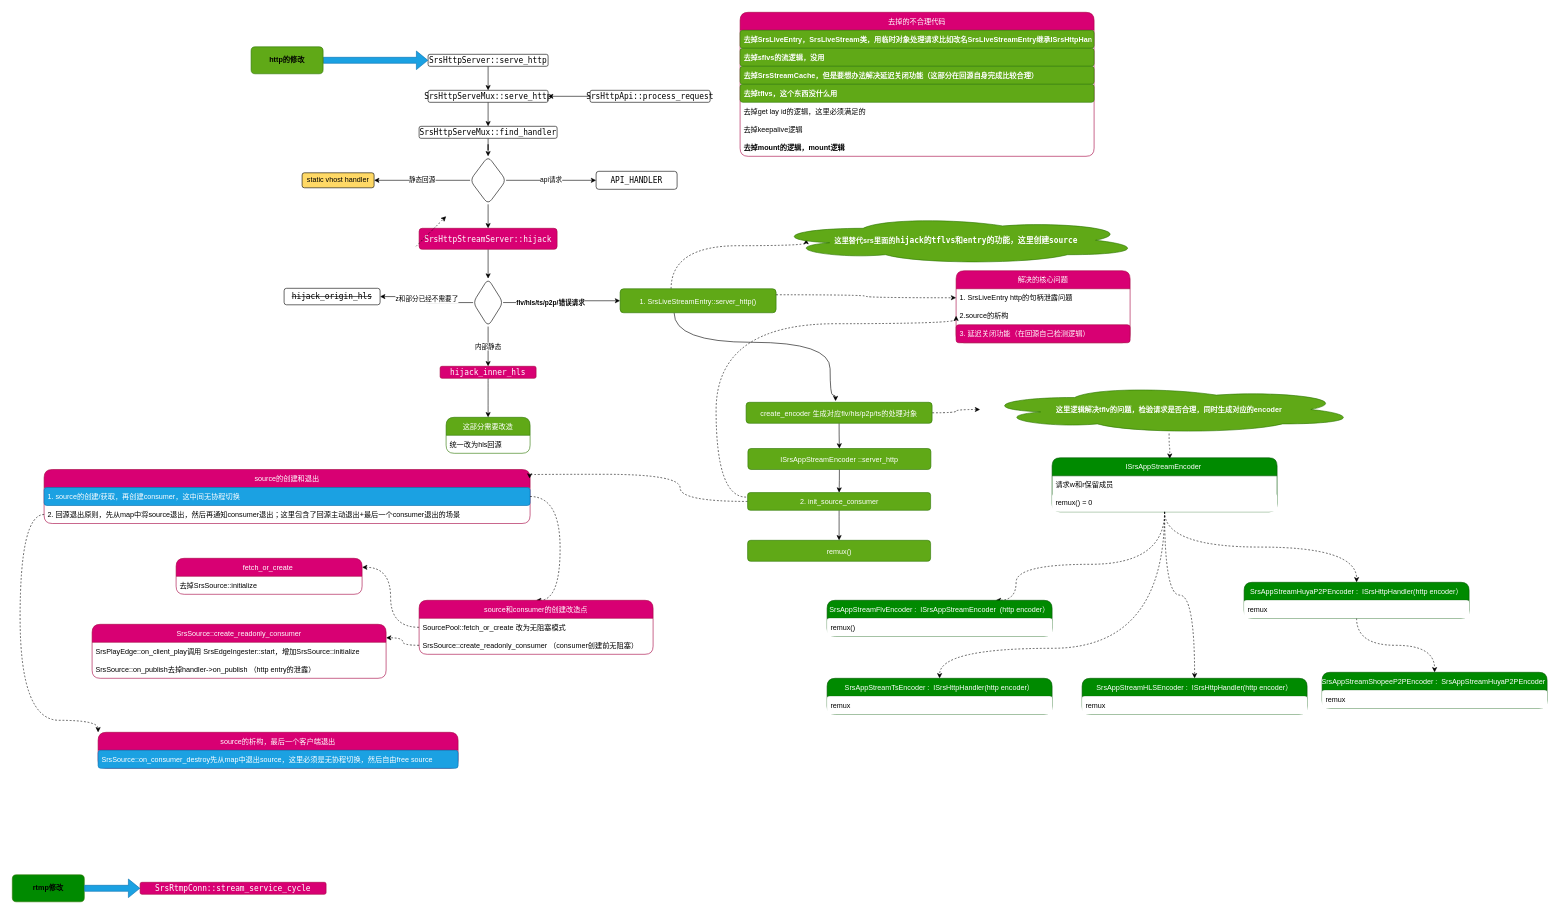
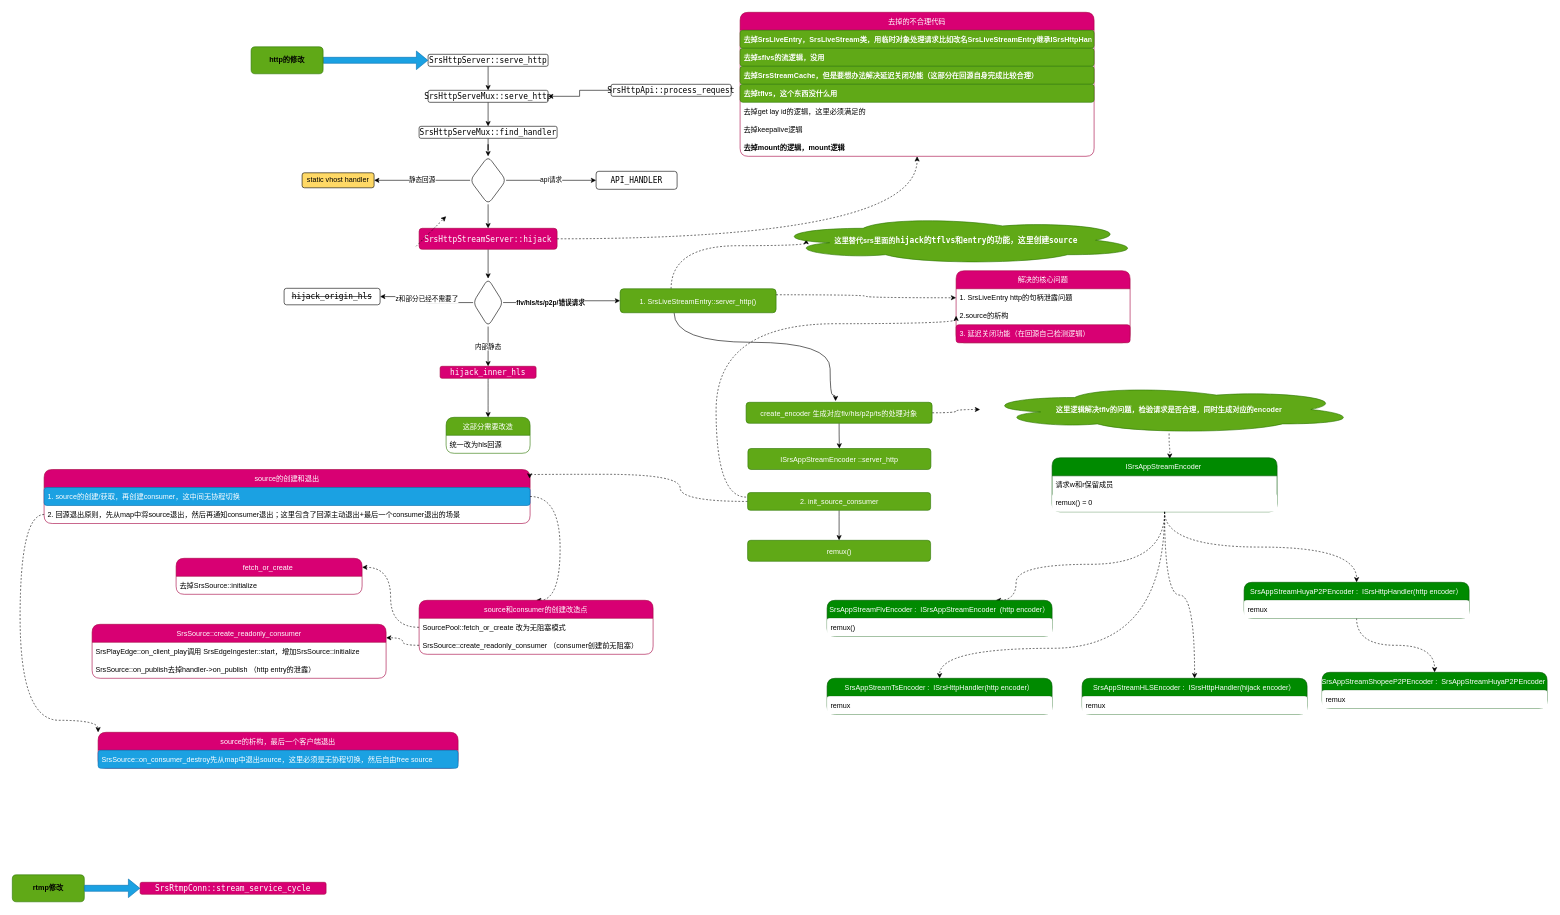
node "SrsHttpApi::process_request": moved (650, 96) -> (671, 90)
edge "SrsHttpStreamServer::hijack" -> "去掉的不合理代码": added
edge "ISrsAppStreamEncoder ::server_http" -> "2. init_source_consumer": removed
node "SrsAppStreamHLSEncoder : ISrsHttpHandler(http encoder）": label "SrsAppStreamHLSEncoder : ISrsHttpHandler(http encoder）" -> "SrsAppStreamHLSEncoder : ISrsHttpHandler(hijack encoder）"
node "rtmp修改": fillcolor #008a00 -> #60a917
